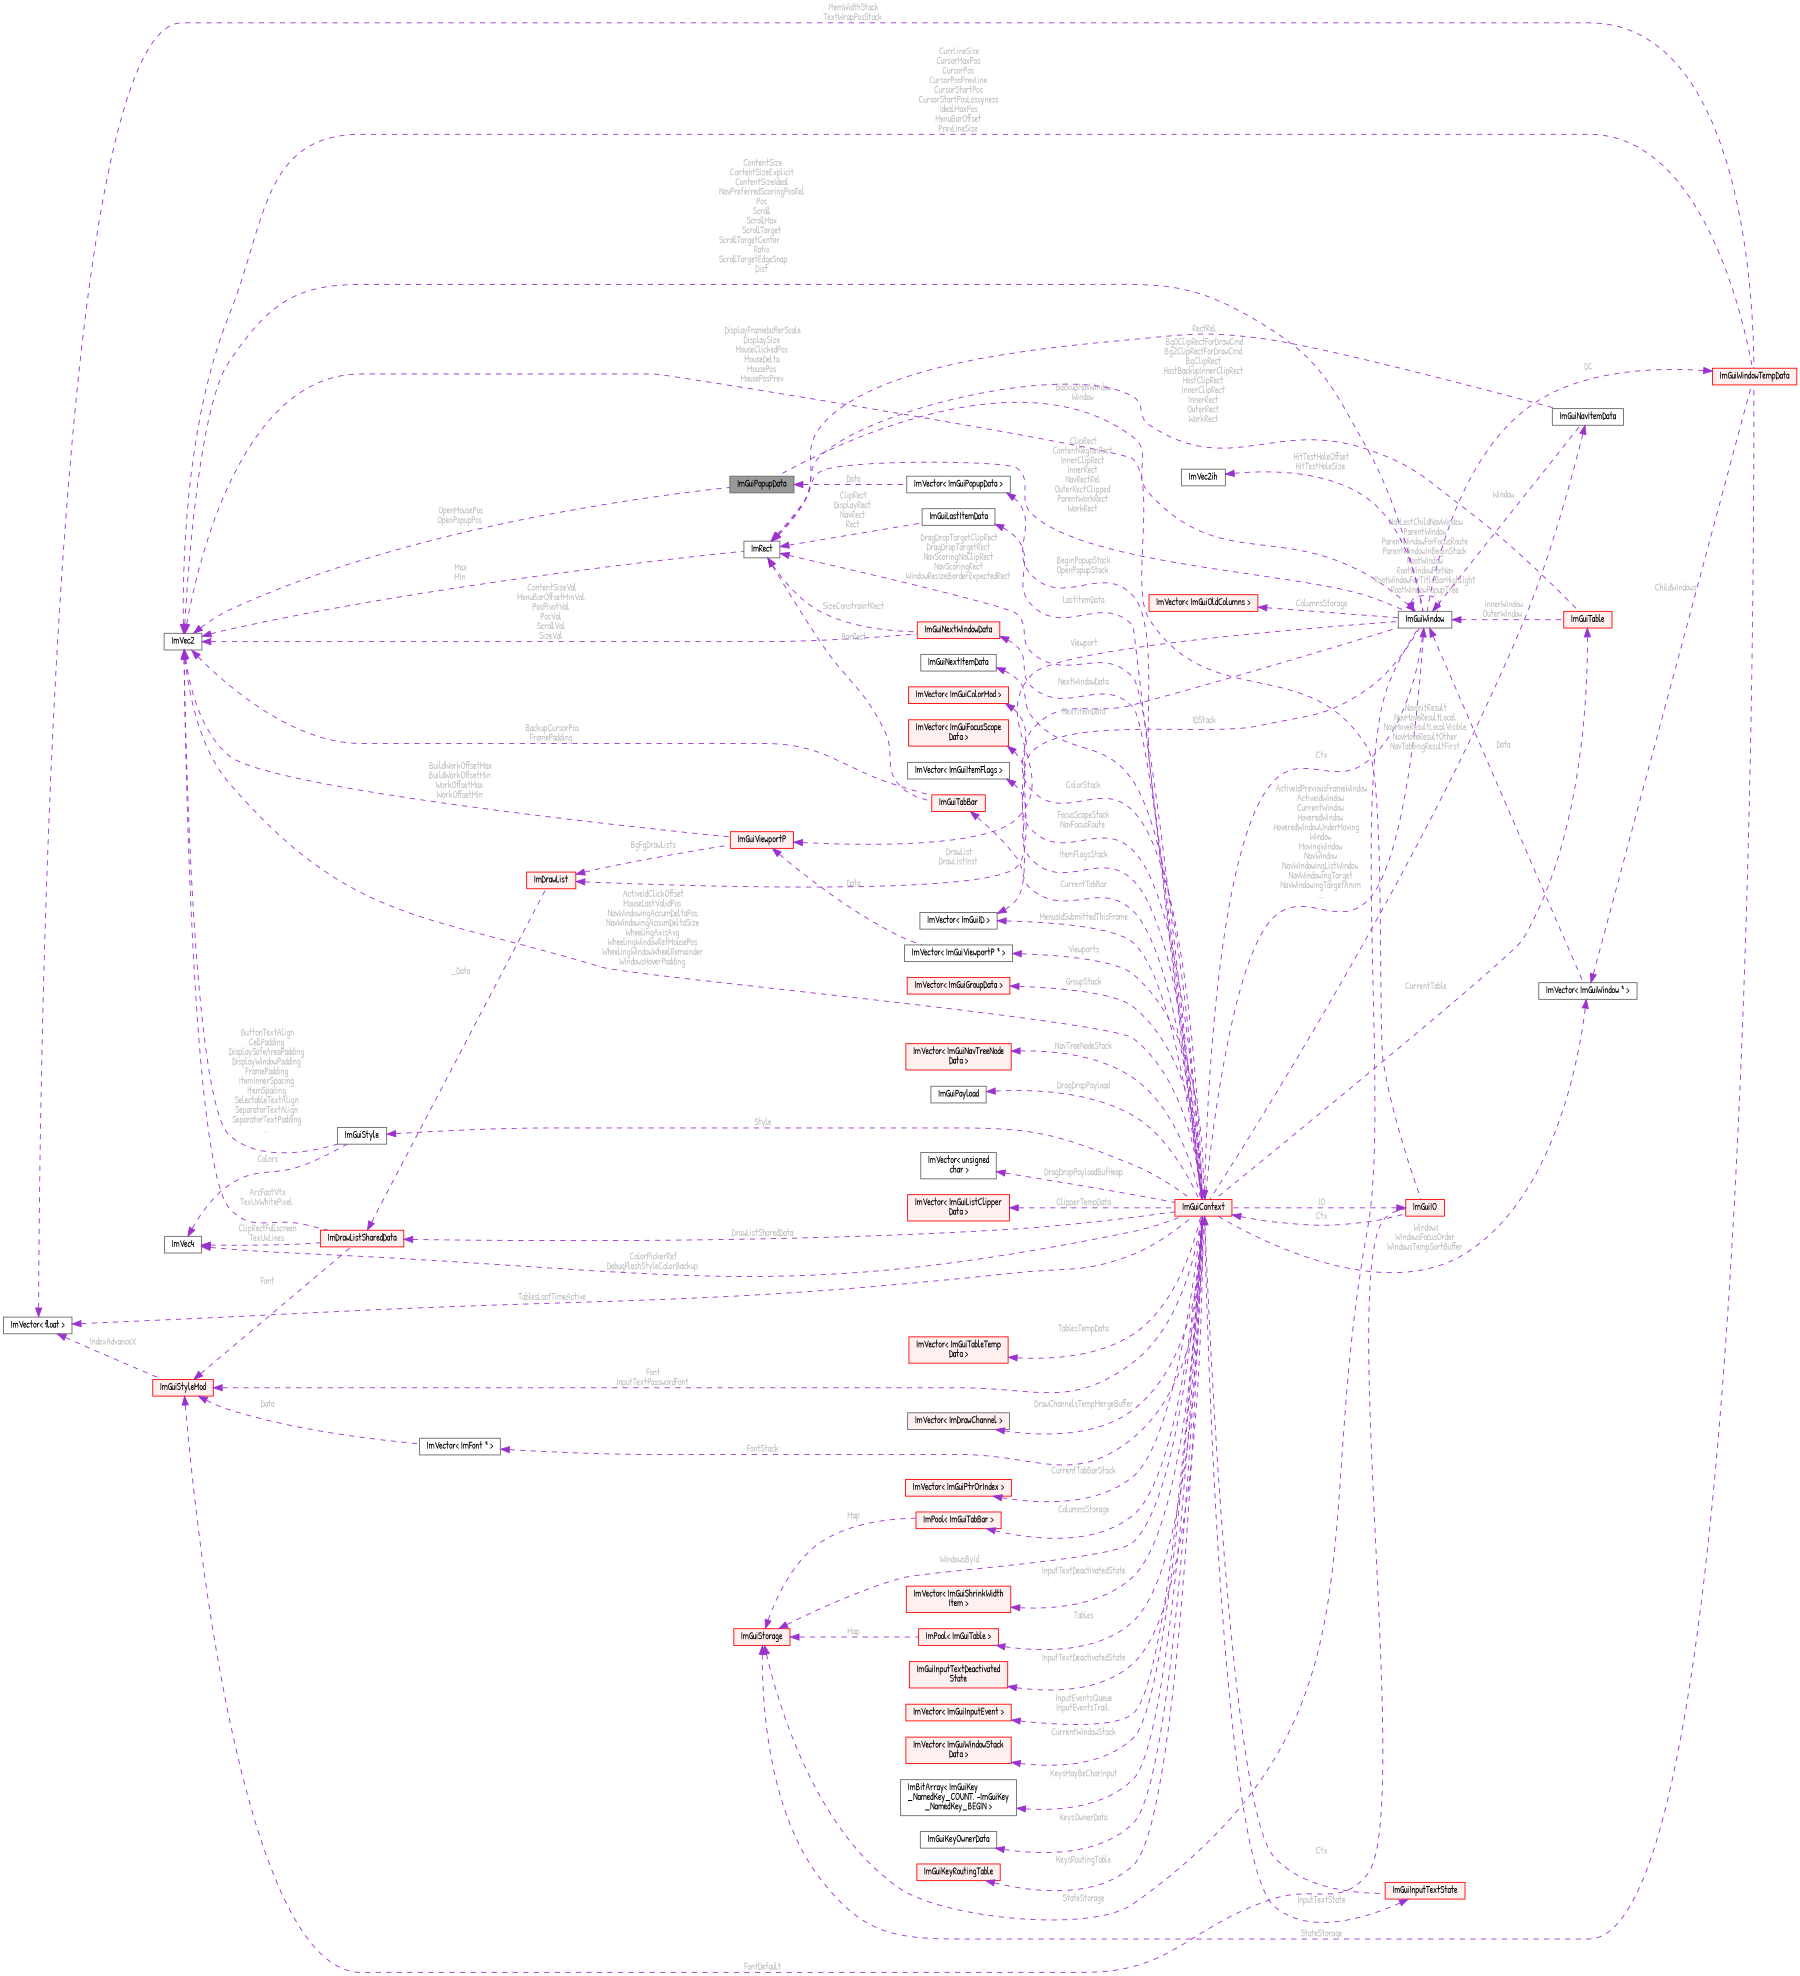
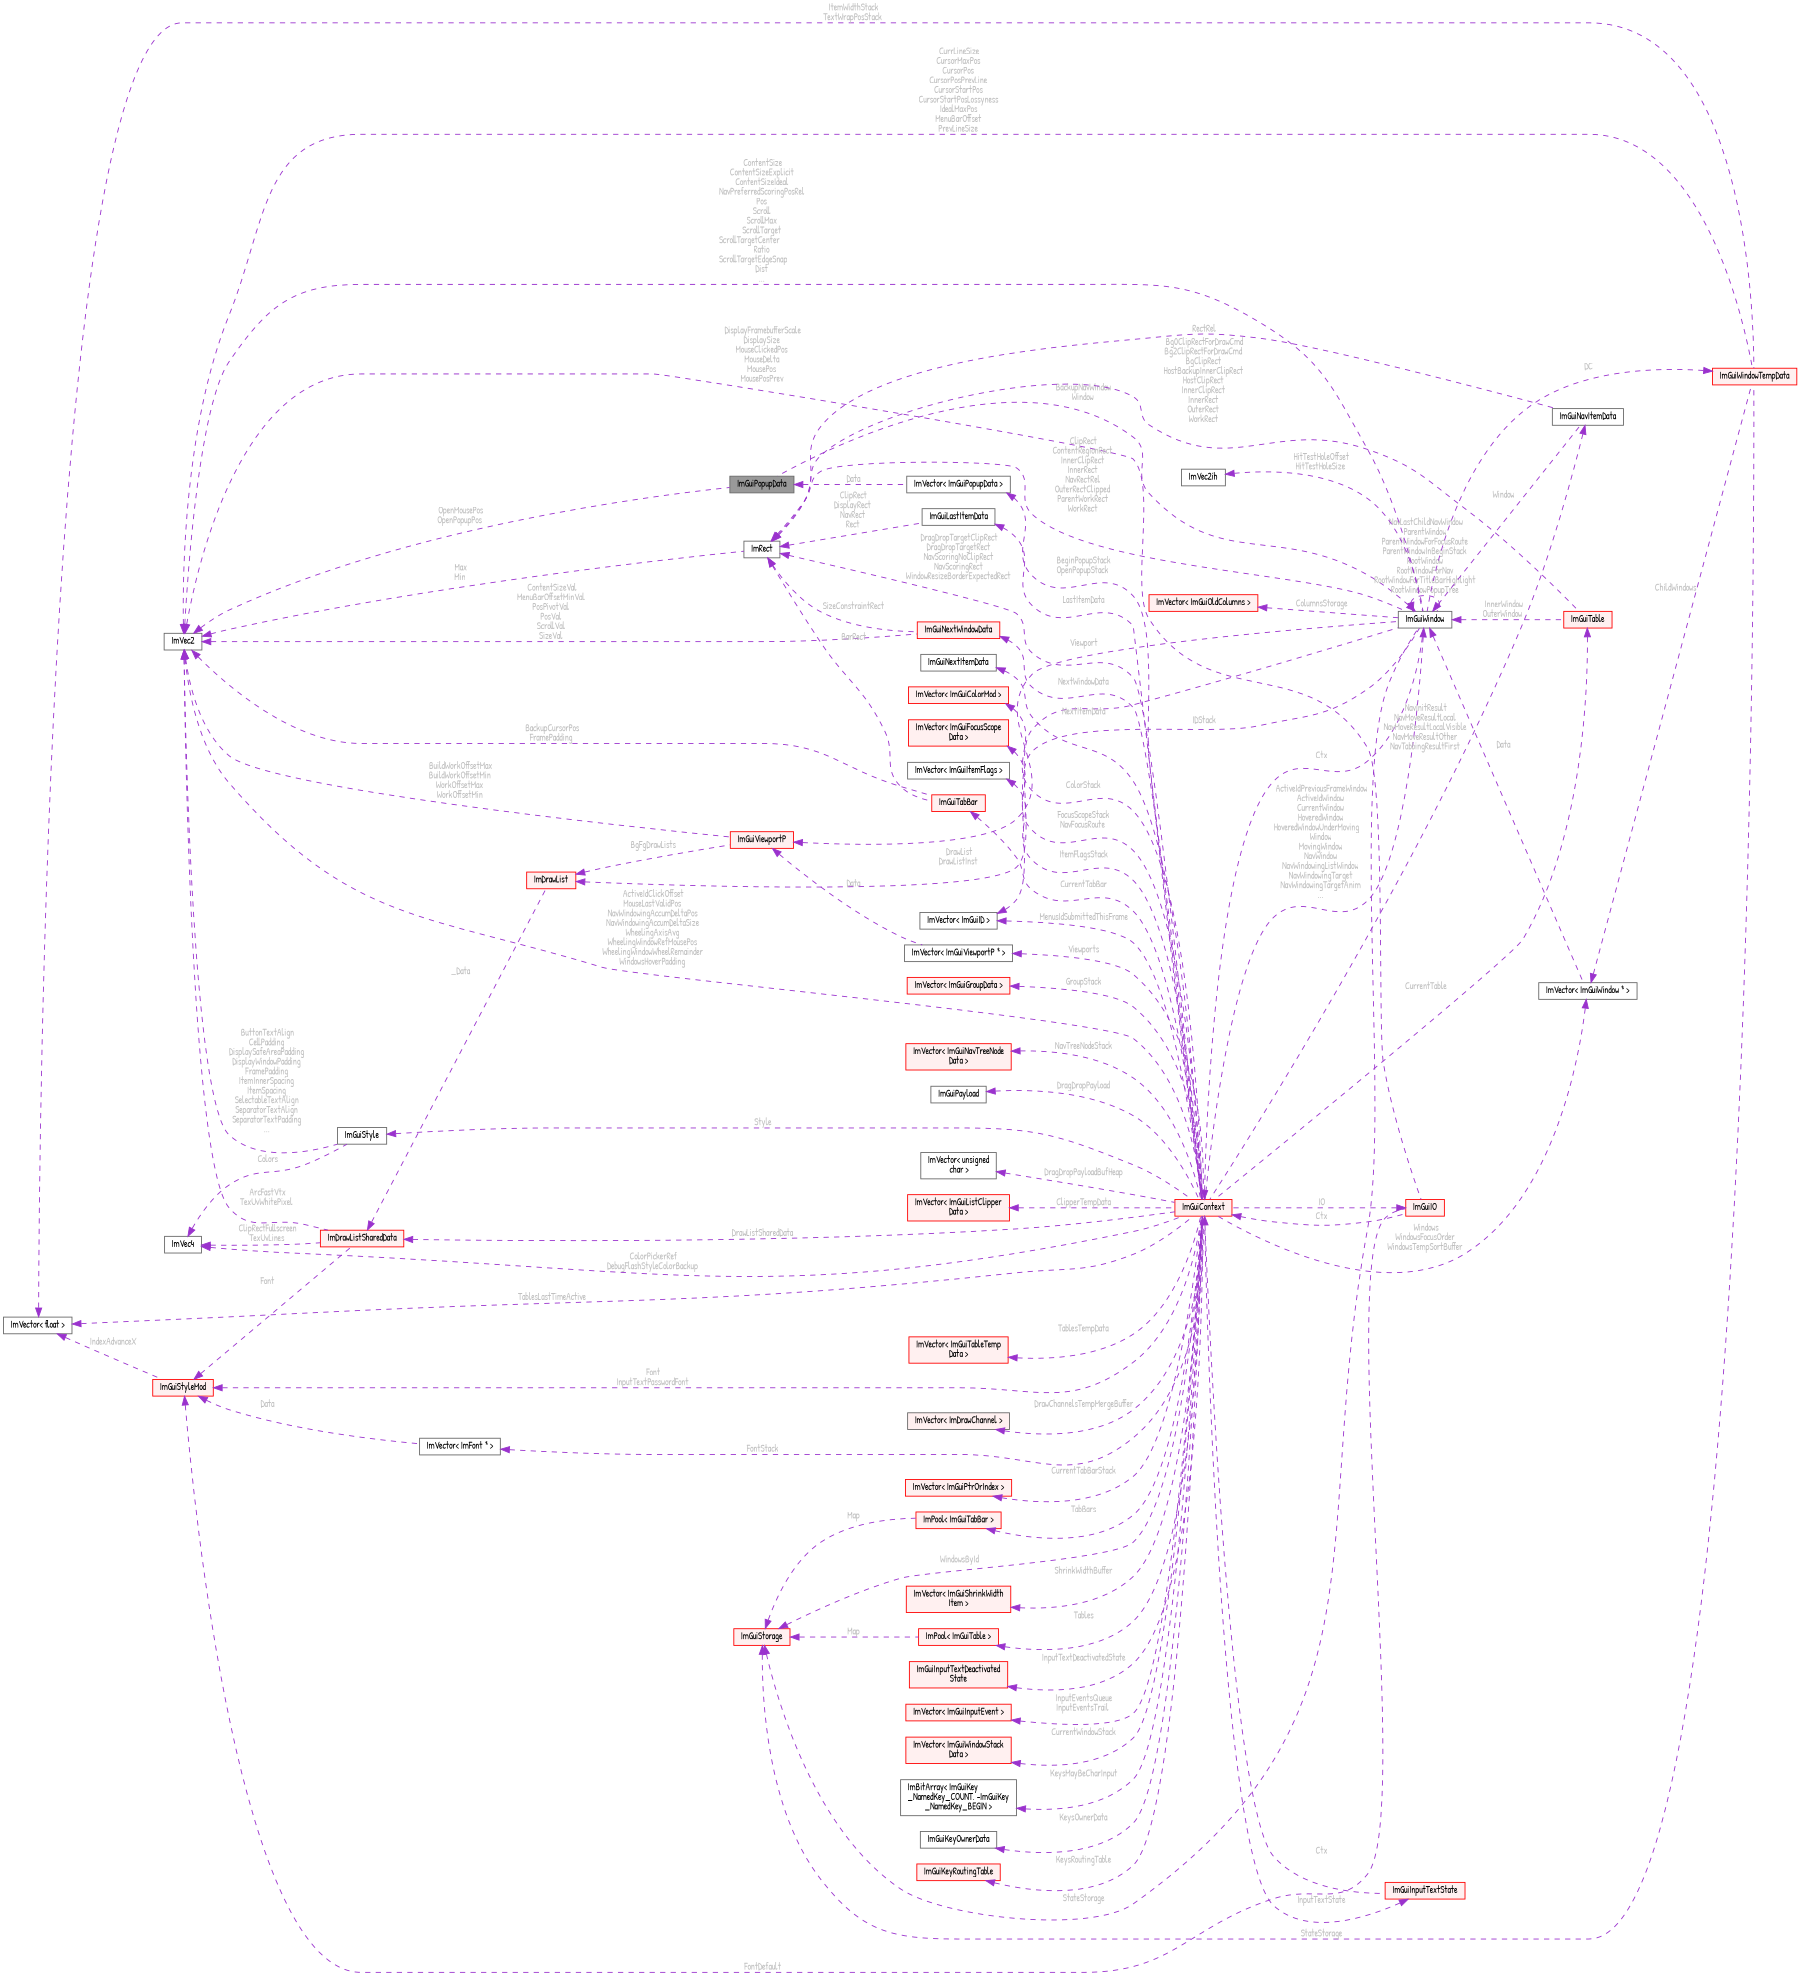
edge "ImGuiContext" -> "ImPool< ImGuiTabBar >": label " ColumnsStorage" -> " TabBars"
edge "ImGuiContext" -> "ImVector< ImGuiShrinkWidth Item >": label " InputTextDeactivatedState" -> " ShrinkWidthBuffer"
